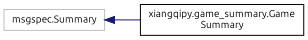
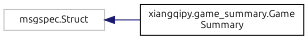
node "msgspec.Summary": label "msgspec.Summary" -> "msgspec.Struct"
